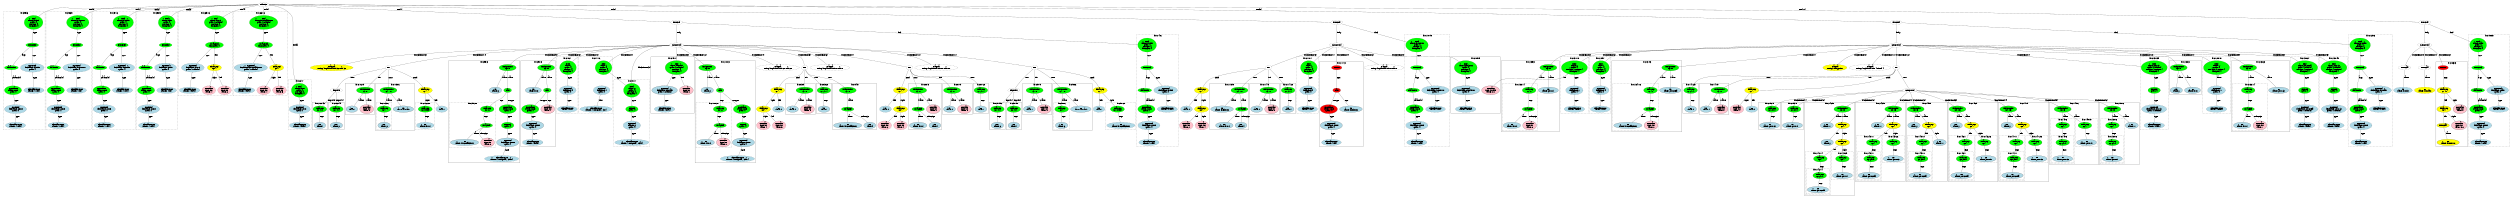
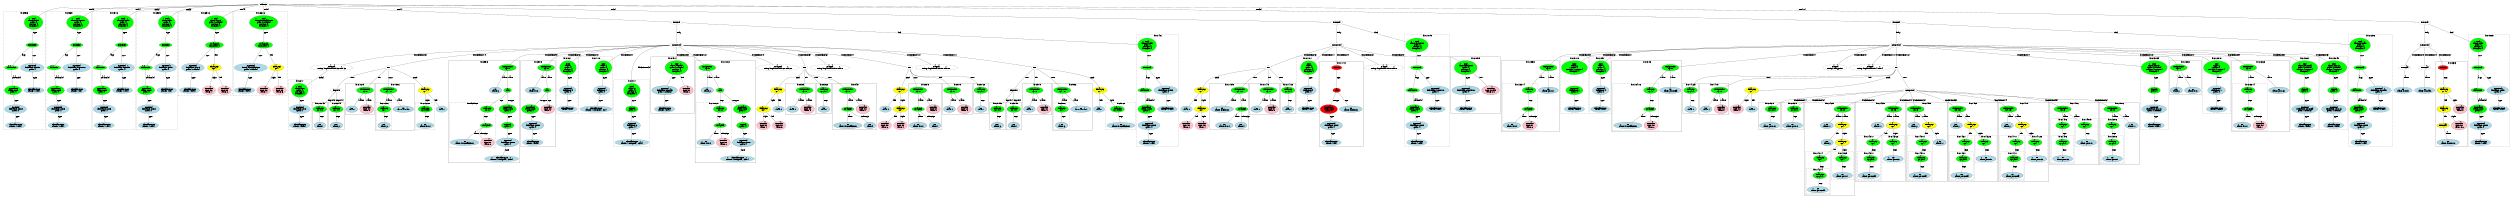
edge "FileAST" -- "Decl name: iir_x quals: [] storage: [] funcspec: []": now "Pragma string: loopbound min 32 max 32" -- "Decl name: iir_x quals: [] storage: [] funcspec: []"
node "TypeDecl declname: iir_coefficients quals: ['volatile']": label "TypeDecl declname: iir_coefficients quals: ['volatile']" -> "TypeDecl sizeof: iir_coefficients quals: ['volatile']"
node "Pragma string: loopbound min 32 max 32": fillcolor yellow -> white
node "Pragma string: loopbound min 20 max 20": label "Pragma string: loopbound min 20 max 20" -> "ArrayRef string: loopbound min 20 max 20"
node "Pragma string: entrypoint": fillcolor yellow -> white
node "Pragma string: loopbound min 4 sizeof 4": label "Pragma string: loopbound min 4 sizeof 4" -> "Pragma string: loopbound min 4 max 4"
node "Decl name: w quals: [] storage: ['register'] funcspec: []": label "Decl name: w quals: [] storage: ['register'] funcspec: []" -> "Decl type: w quals: [] storage: ['register'] funcspec: []"
edge "Decl name: i quals: [] storage: [] funcspec: []" -- "Decl name: p quals: [] storage: [] funcspec: []": now "Decl name: i quals: [] storage: [] funcspec: []" -- "TypeDecl declname: i quals: []"
edge "Decl name: y quals: [] storage: ['register'] funcspec: []" -- "Constant type: double value: 0.0": now "Decl name: checksum quals: [] storage: [] funcspec: []" -- "Constant type: double value: 0.0"
edge "Decl name: y quals: [] storage: ['register'] funcspec: []" -- "TypeDecl declname: y quals: []": removed, label "type"
node "TypeDecl declname: y quals: []": fillcolor lightblue -> green
node "ID name: iir_main": fillcolor yellow -> lightblue
edge "TypeDecl declname: i quals: []" -- "IdentifierType names: ['unsigned', 'int']": label "dim" -> "type"
cluster "iir.c:95:28": label "iir.c:95:28" -> "sizeof.c:95:28"
node "Constant type: int value: 7": added
node "TypeDecl names: p quals: []": label "TypeDecl names: p quals: []" -> "TypeDecl declname: p quals: []"
node "ID name: iir_return": fillcolor yellow -> lightblue
